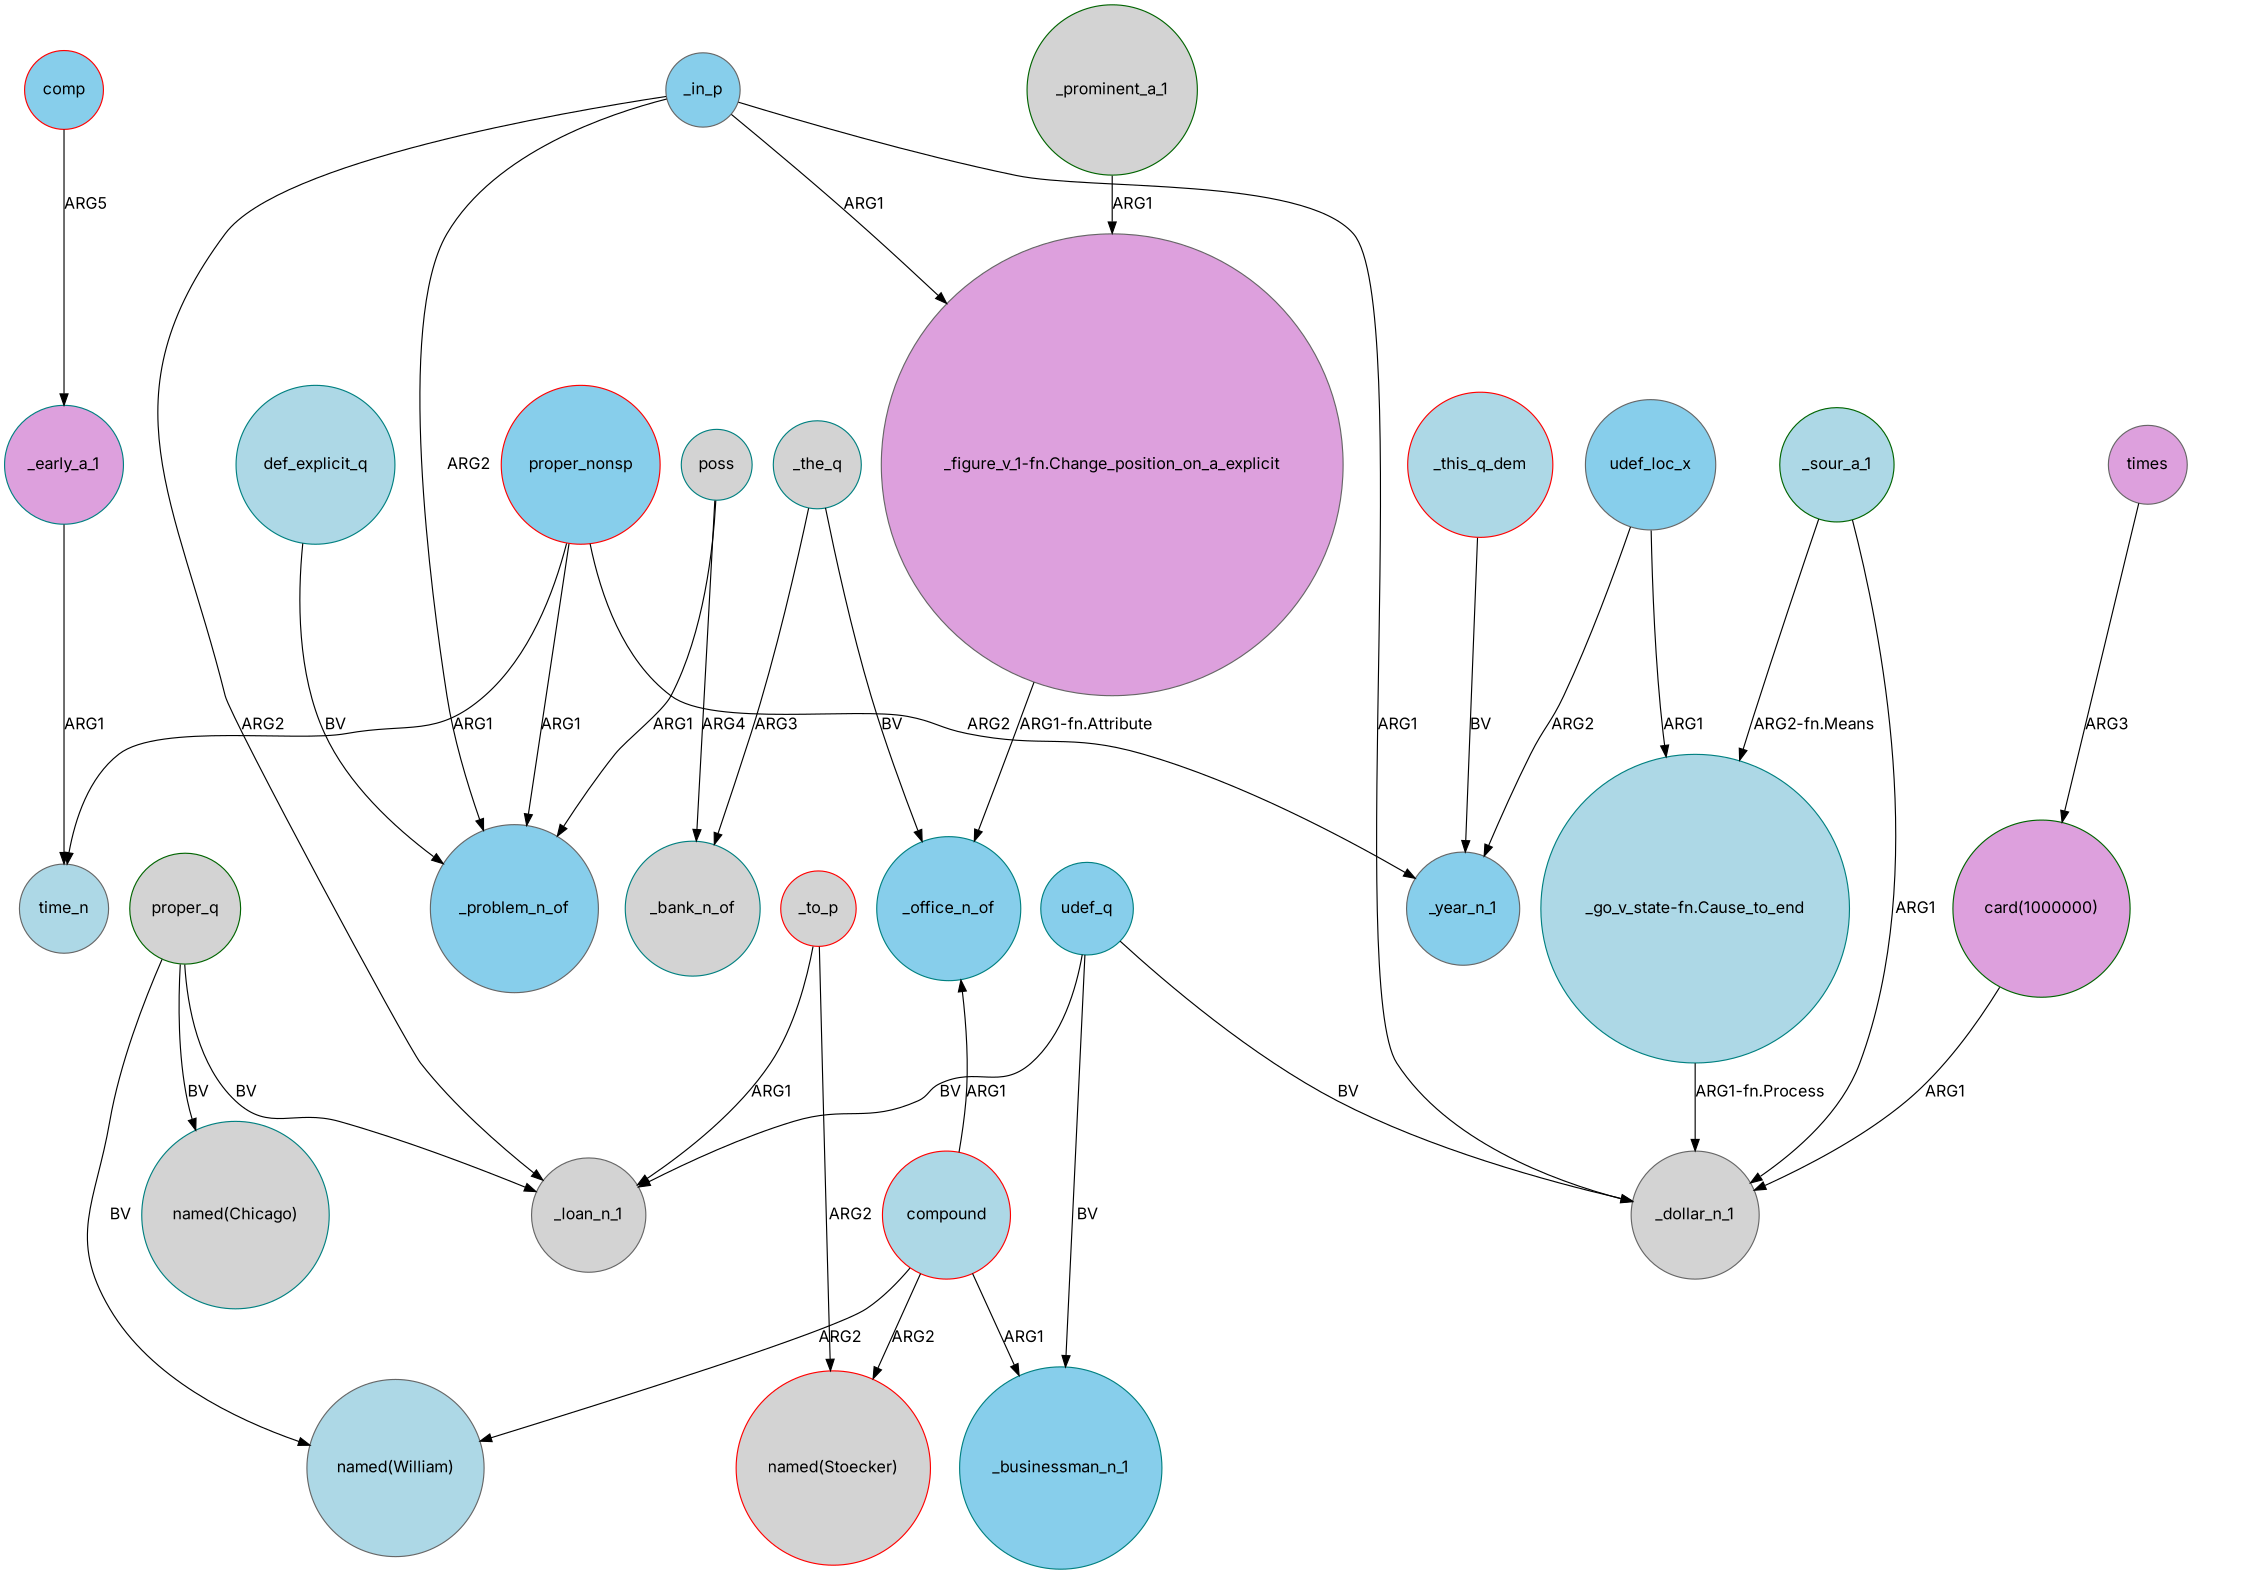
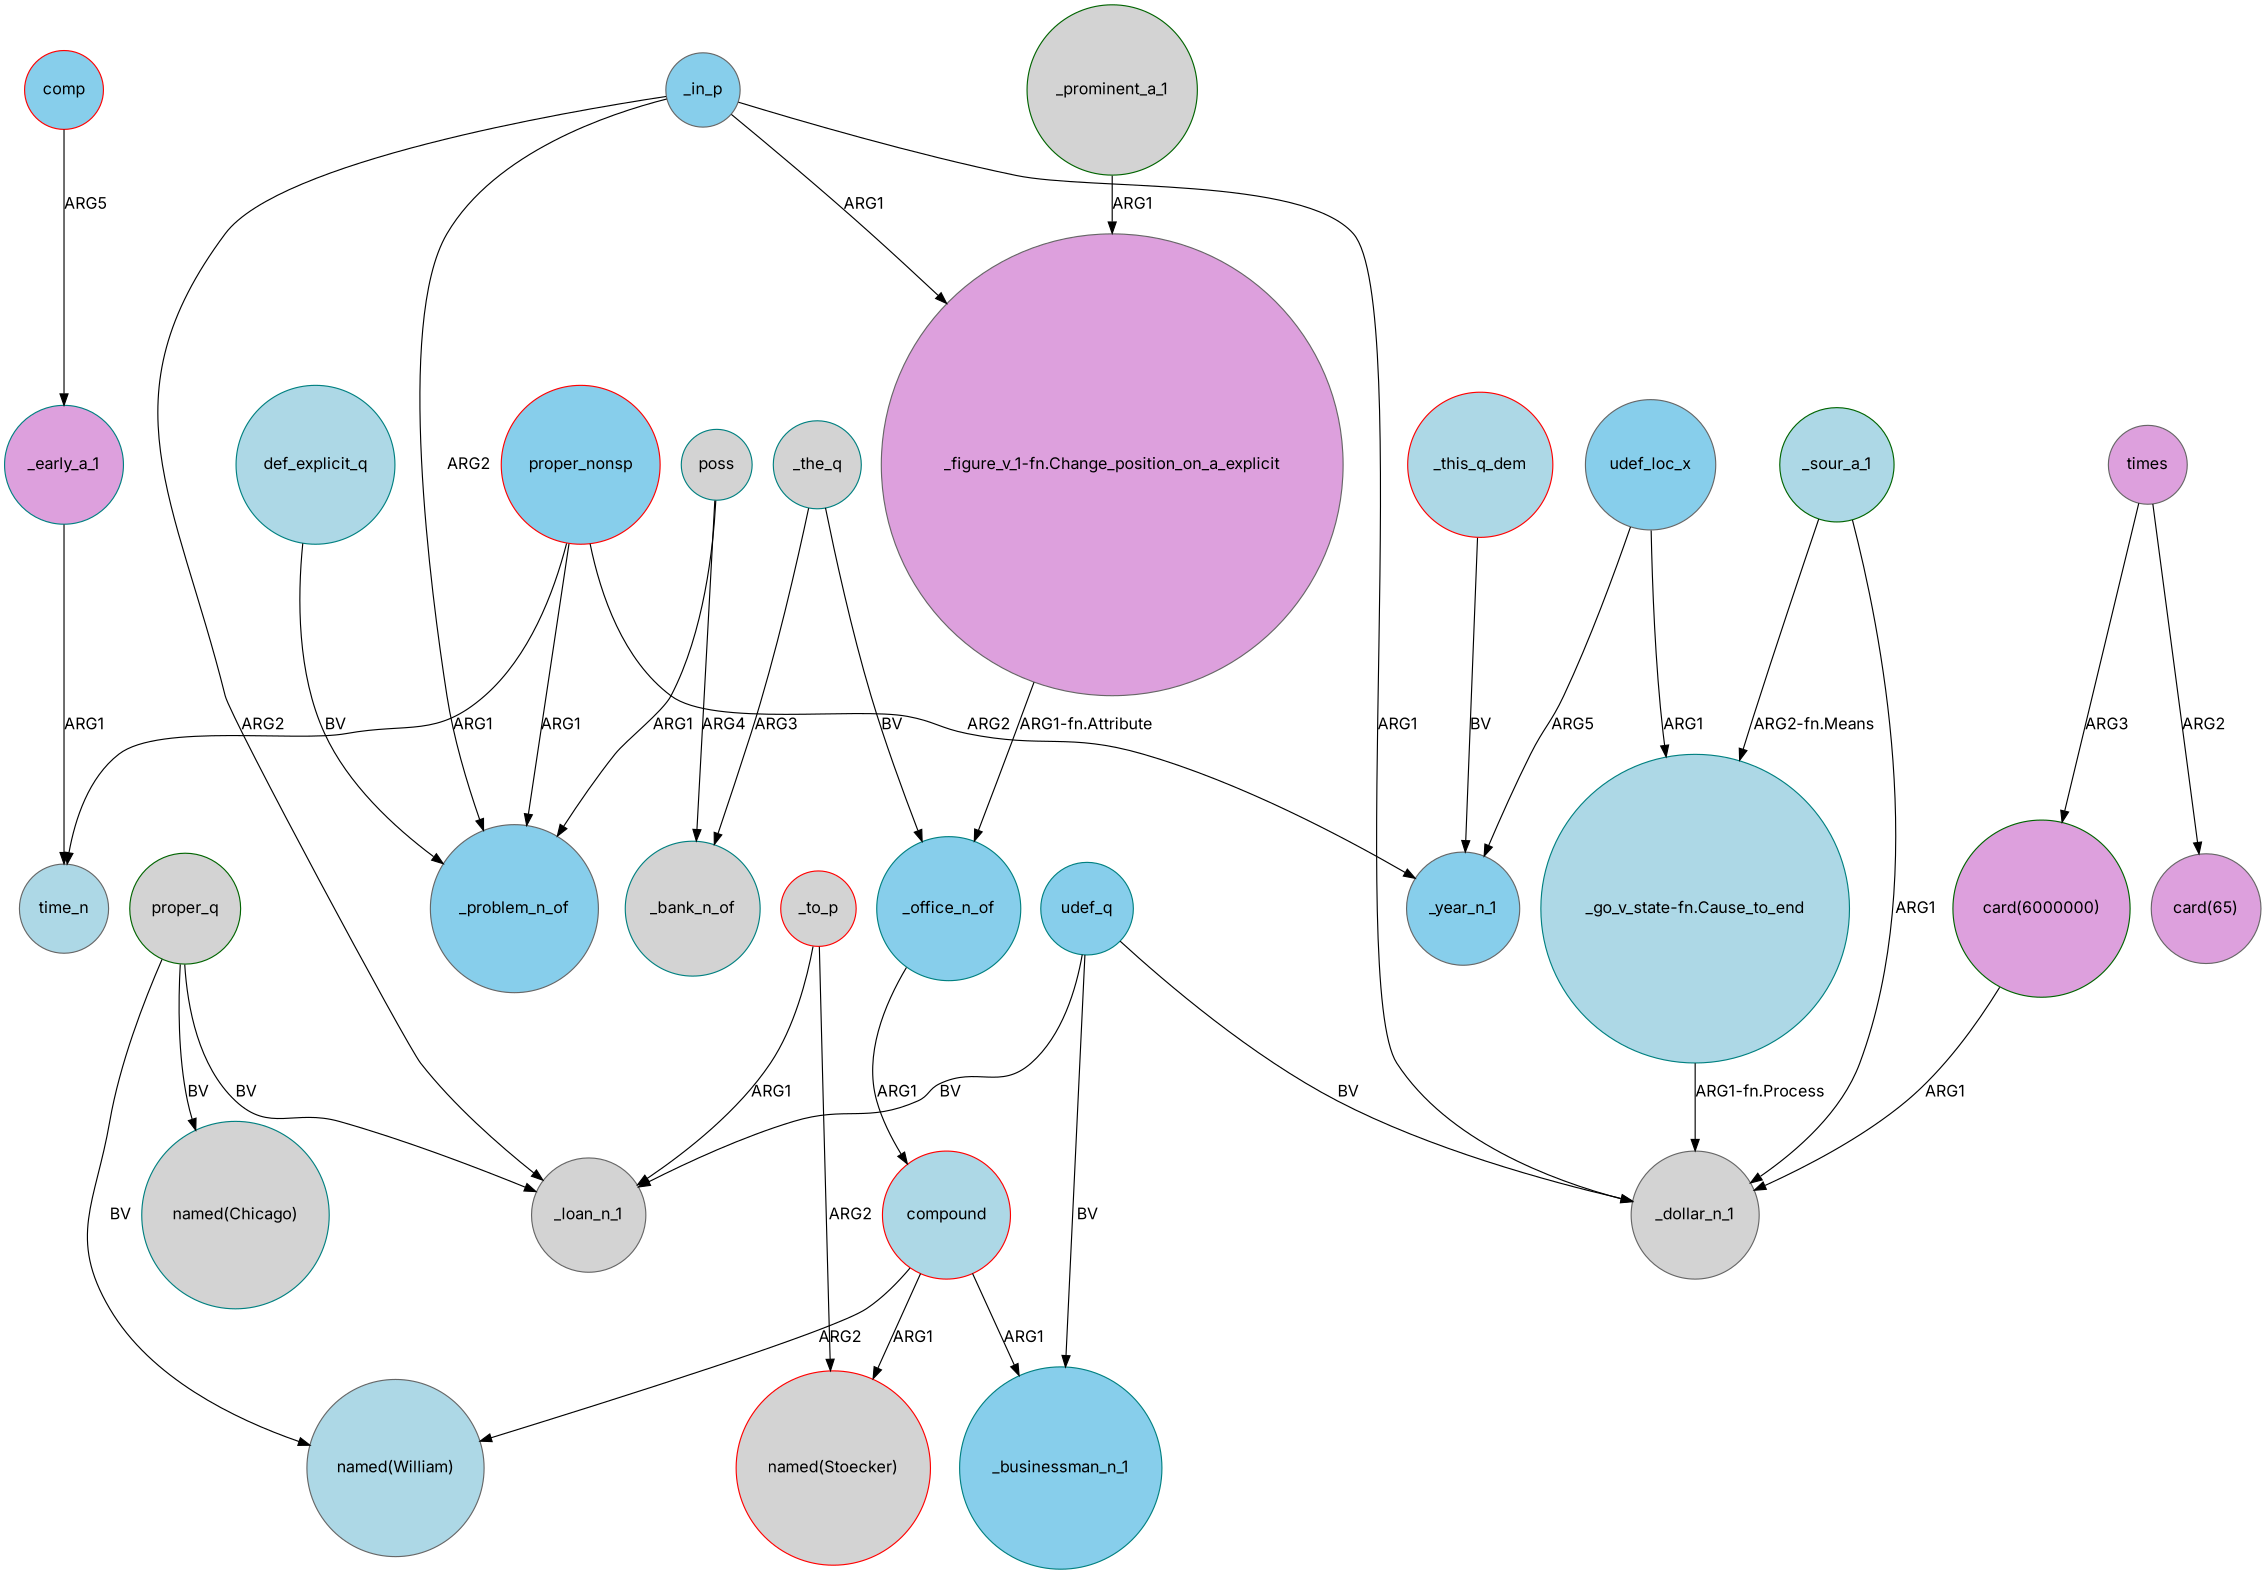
edge "udef_loc_x" -> "_year_n_1": label "ARG2" -> "ARG5"
node "card(1000000)": label "card(1000000)" -> "card(6000000)"
node "card(65)": added
edge "compound" -> "_office_n_of": reversed
edge "compound" -> "named(Stoecker)": label "ARG2" -> "ARG1"
